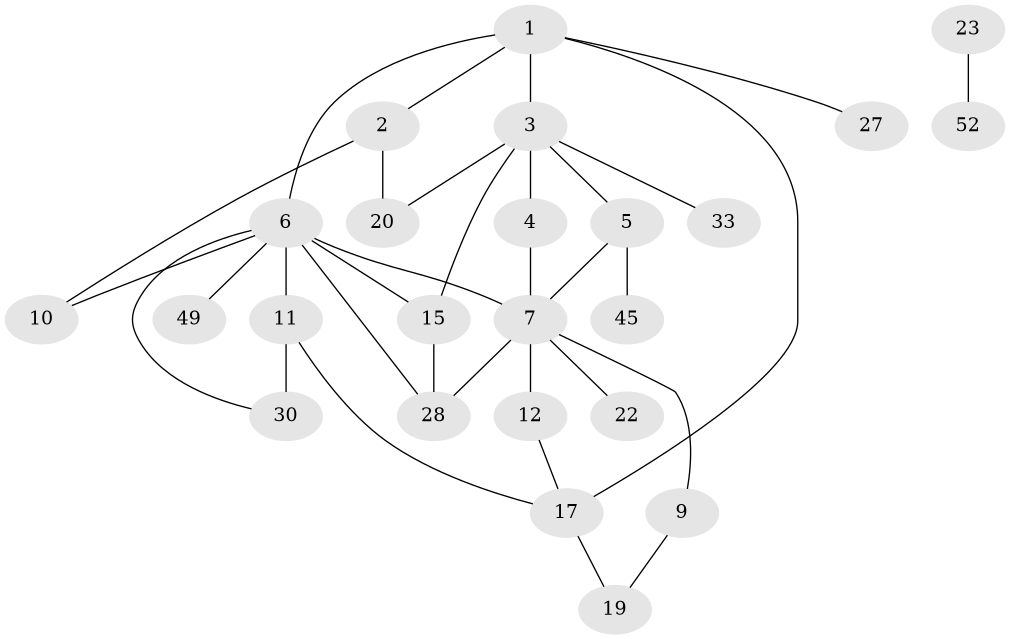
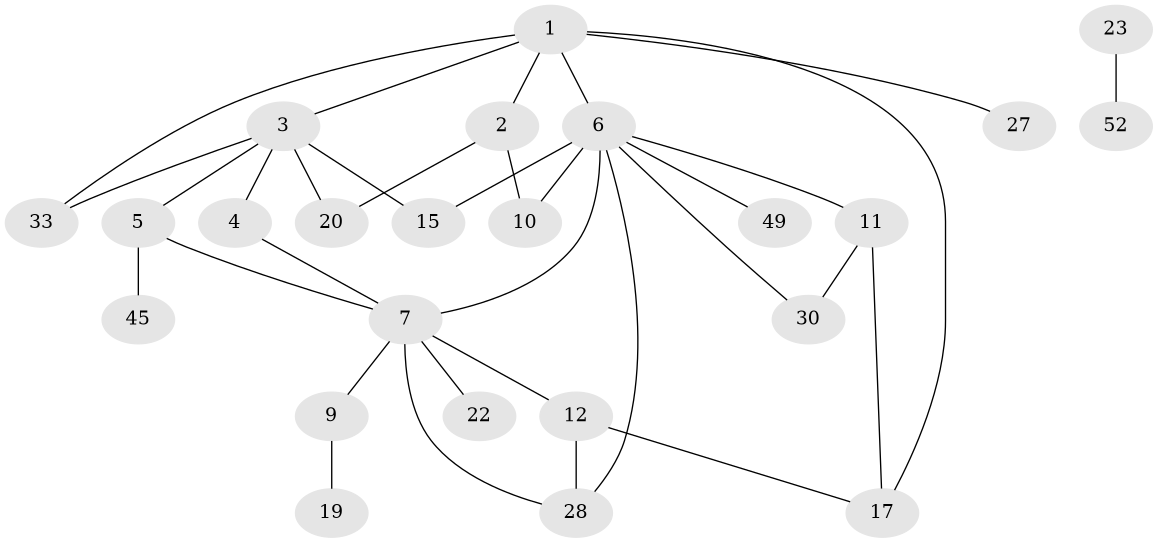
edge "1" -- "33": added
edge "15" -- "28": now "12" -- "28"
edge "17" -- "19": removed
